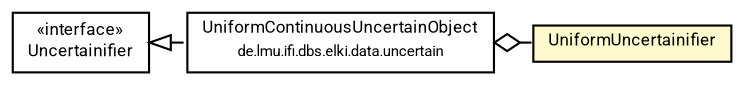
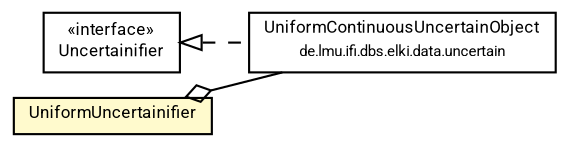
edge "UniformUncertainifier" -> "UniformContinuousUncertainObject": reversed
